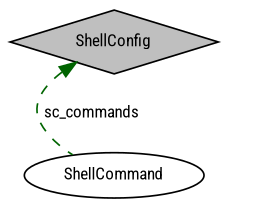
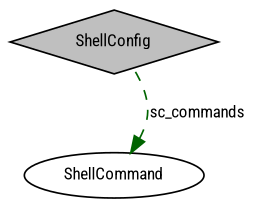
edge "ShellCommand" -> "ShellConfig": reversed
